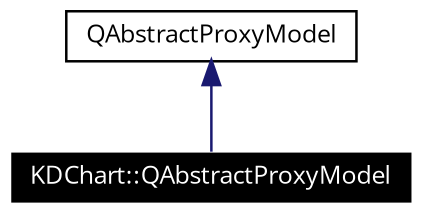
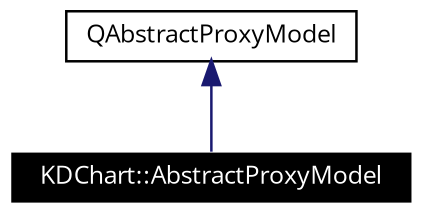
node "KDChart::QAbstractProxyModel": label "KDChart::QAbstractProxyModel" -> "KDChart::AbstractProxyModel"
